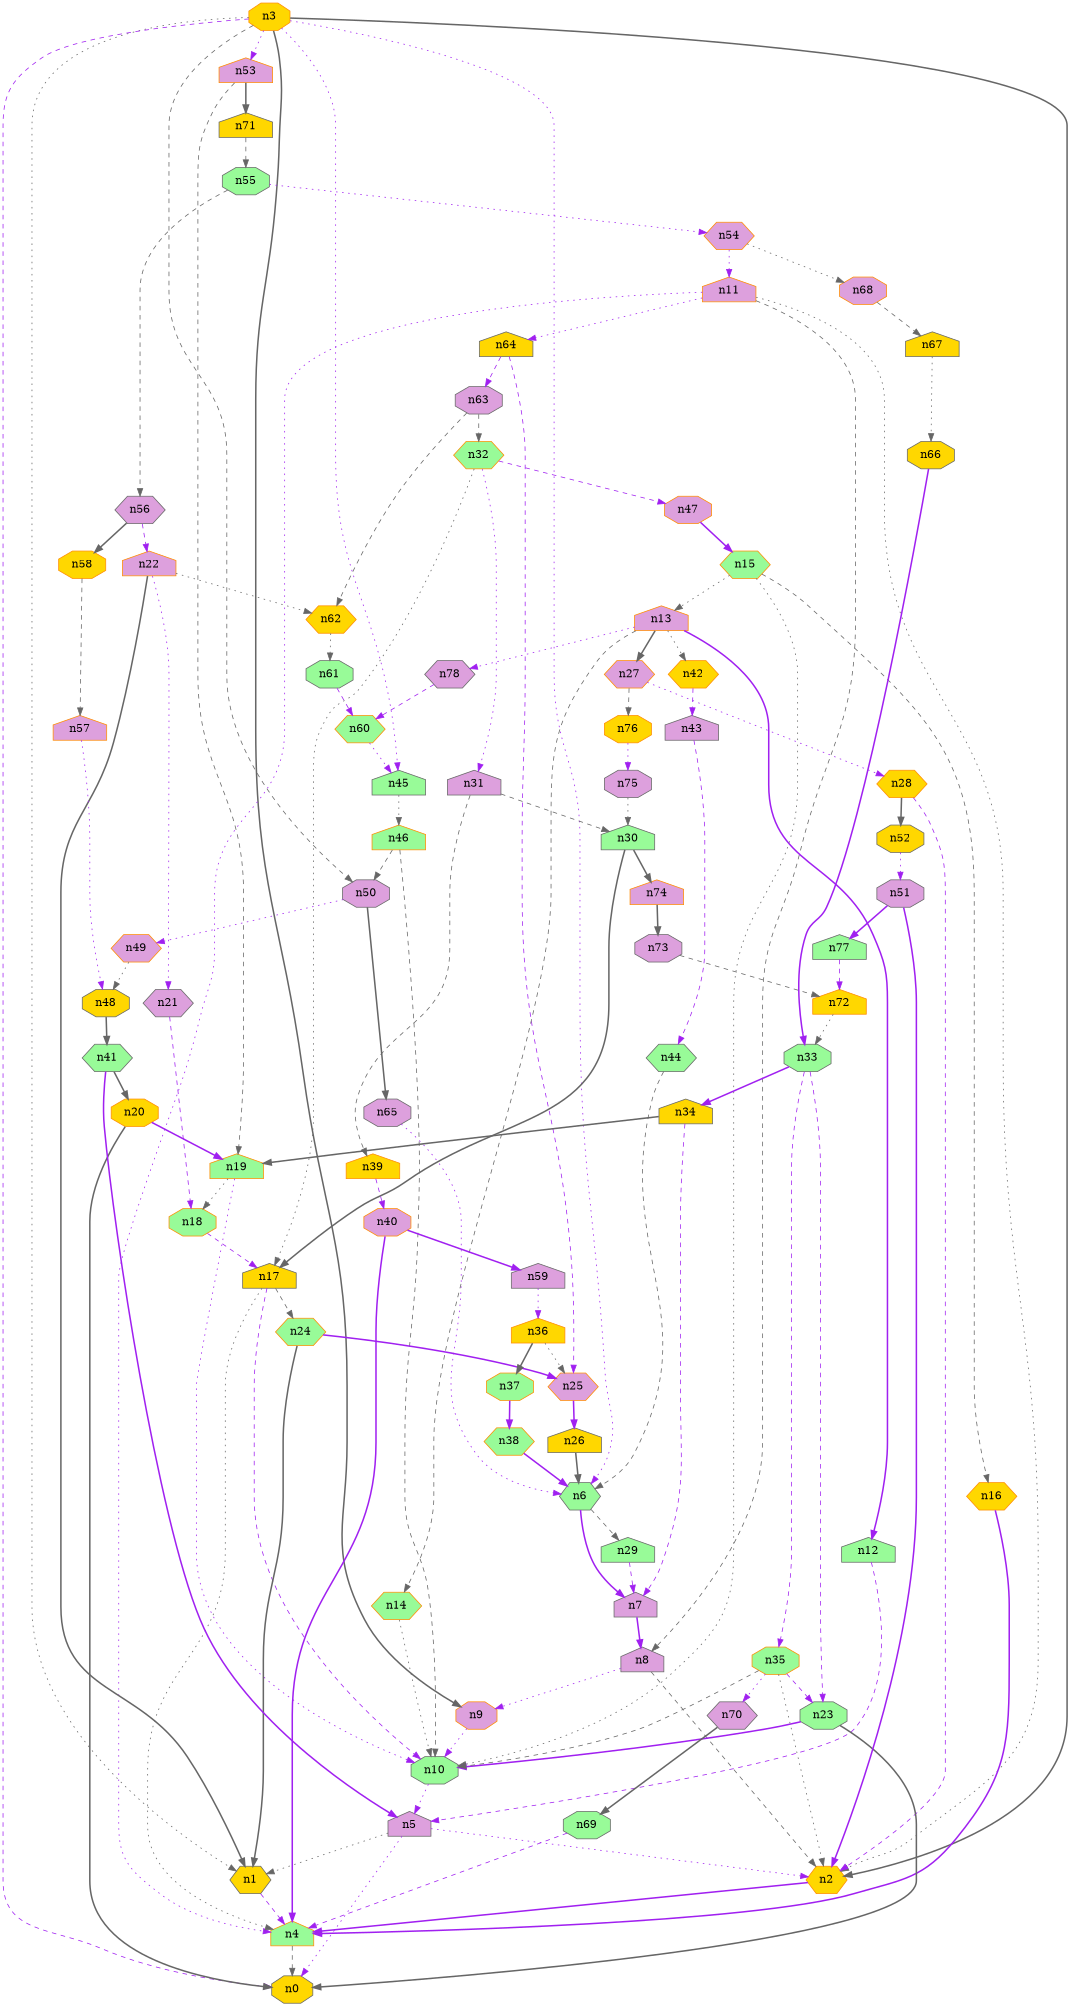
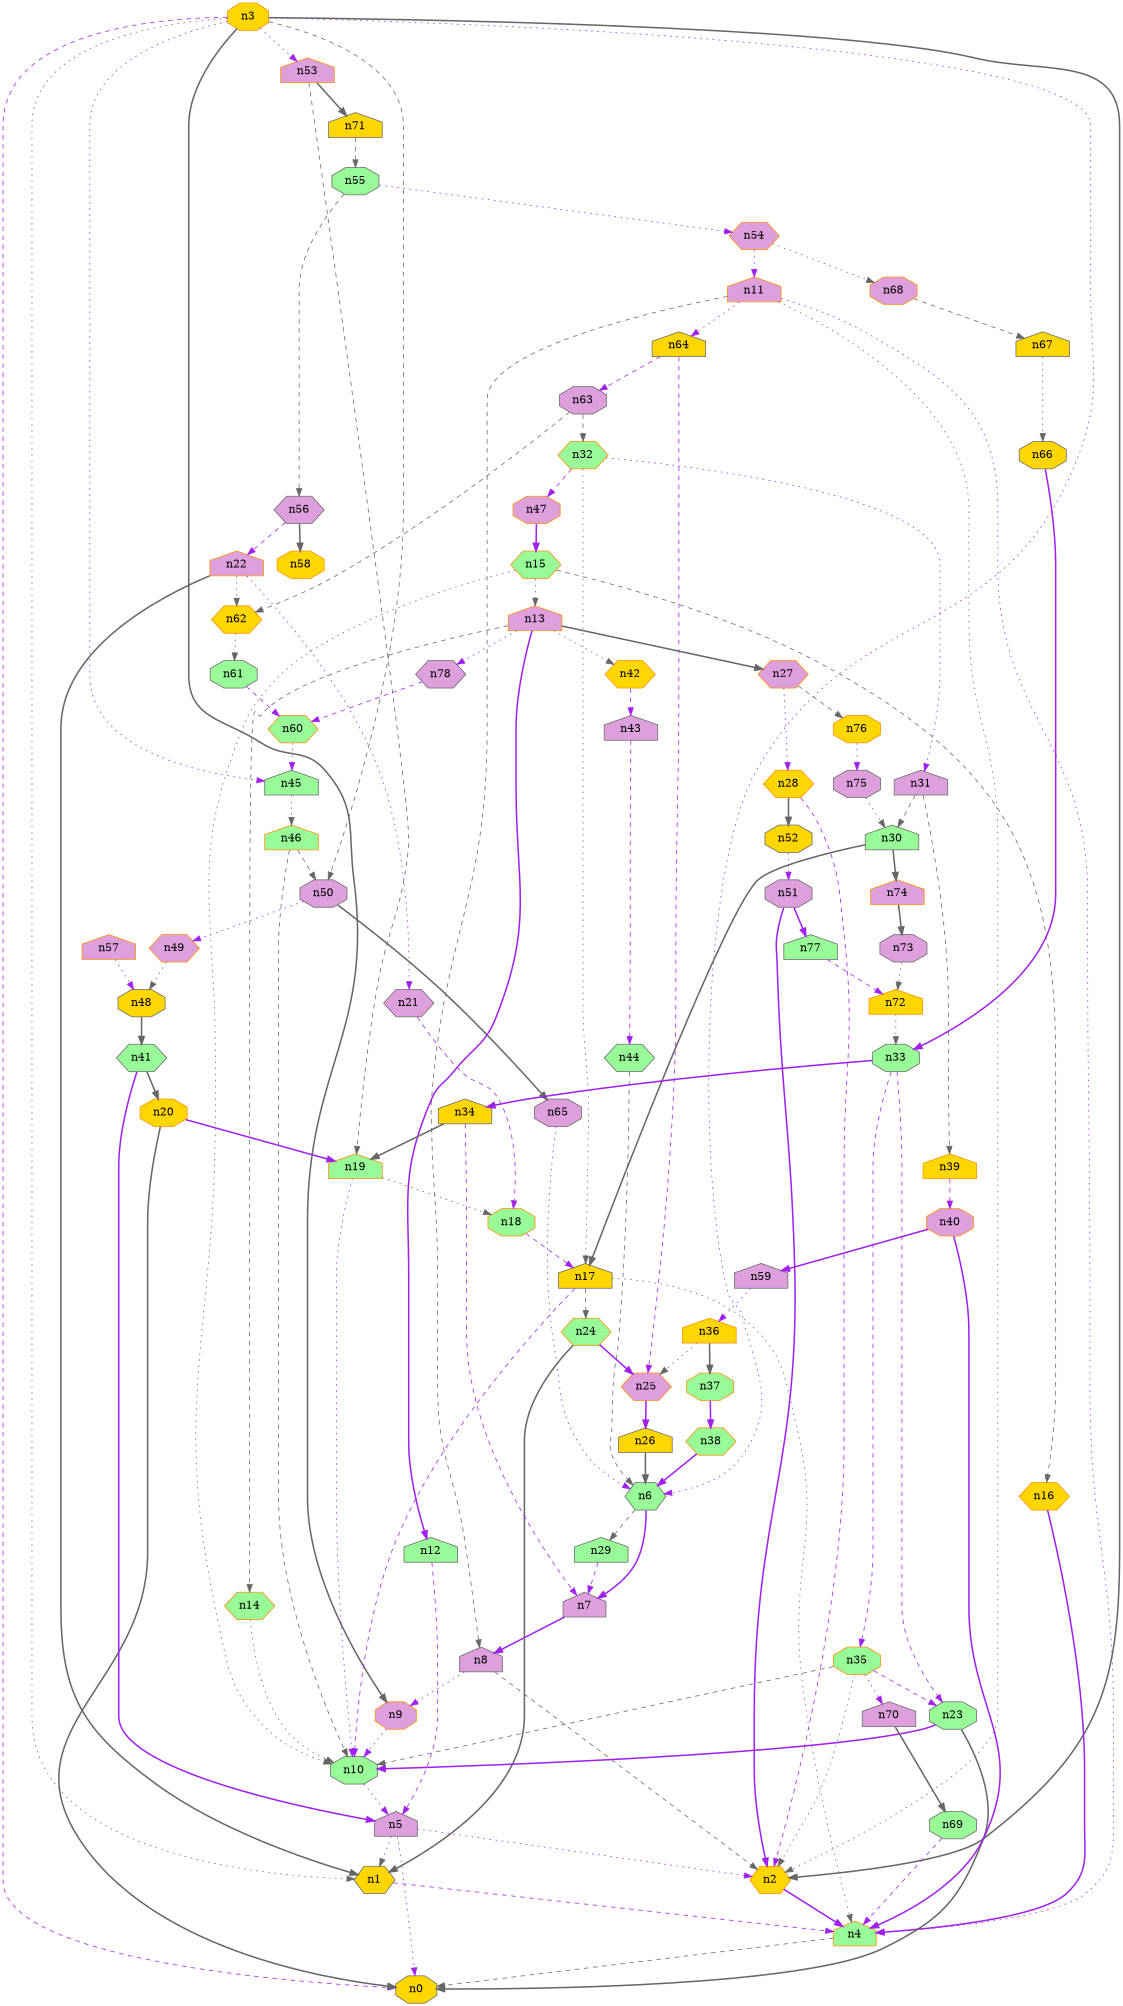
edge "n58" -> "n57": removed
edge "n73" -> "n72": style dashed -> dotted
node "n70": shape hexagon -> house
